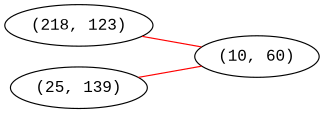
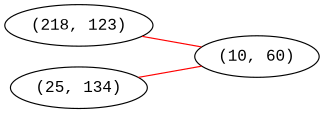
node "(25, 139)": label "(25, 139)" -> "(25, 134)"
